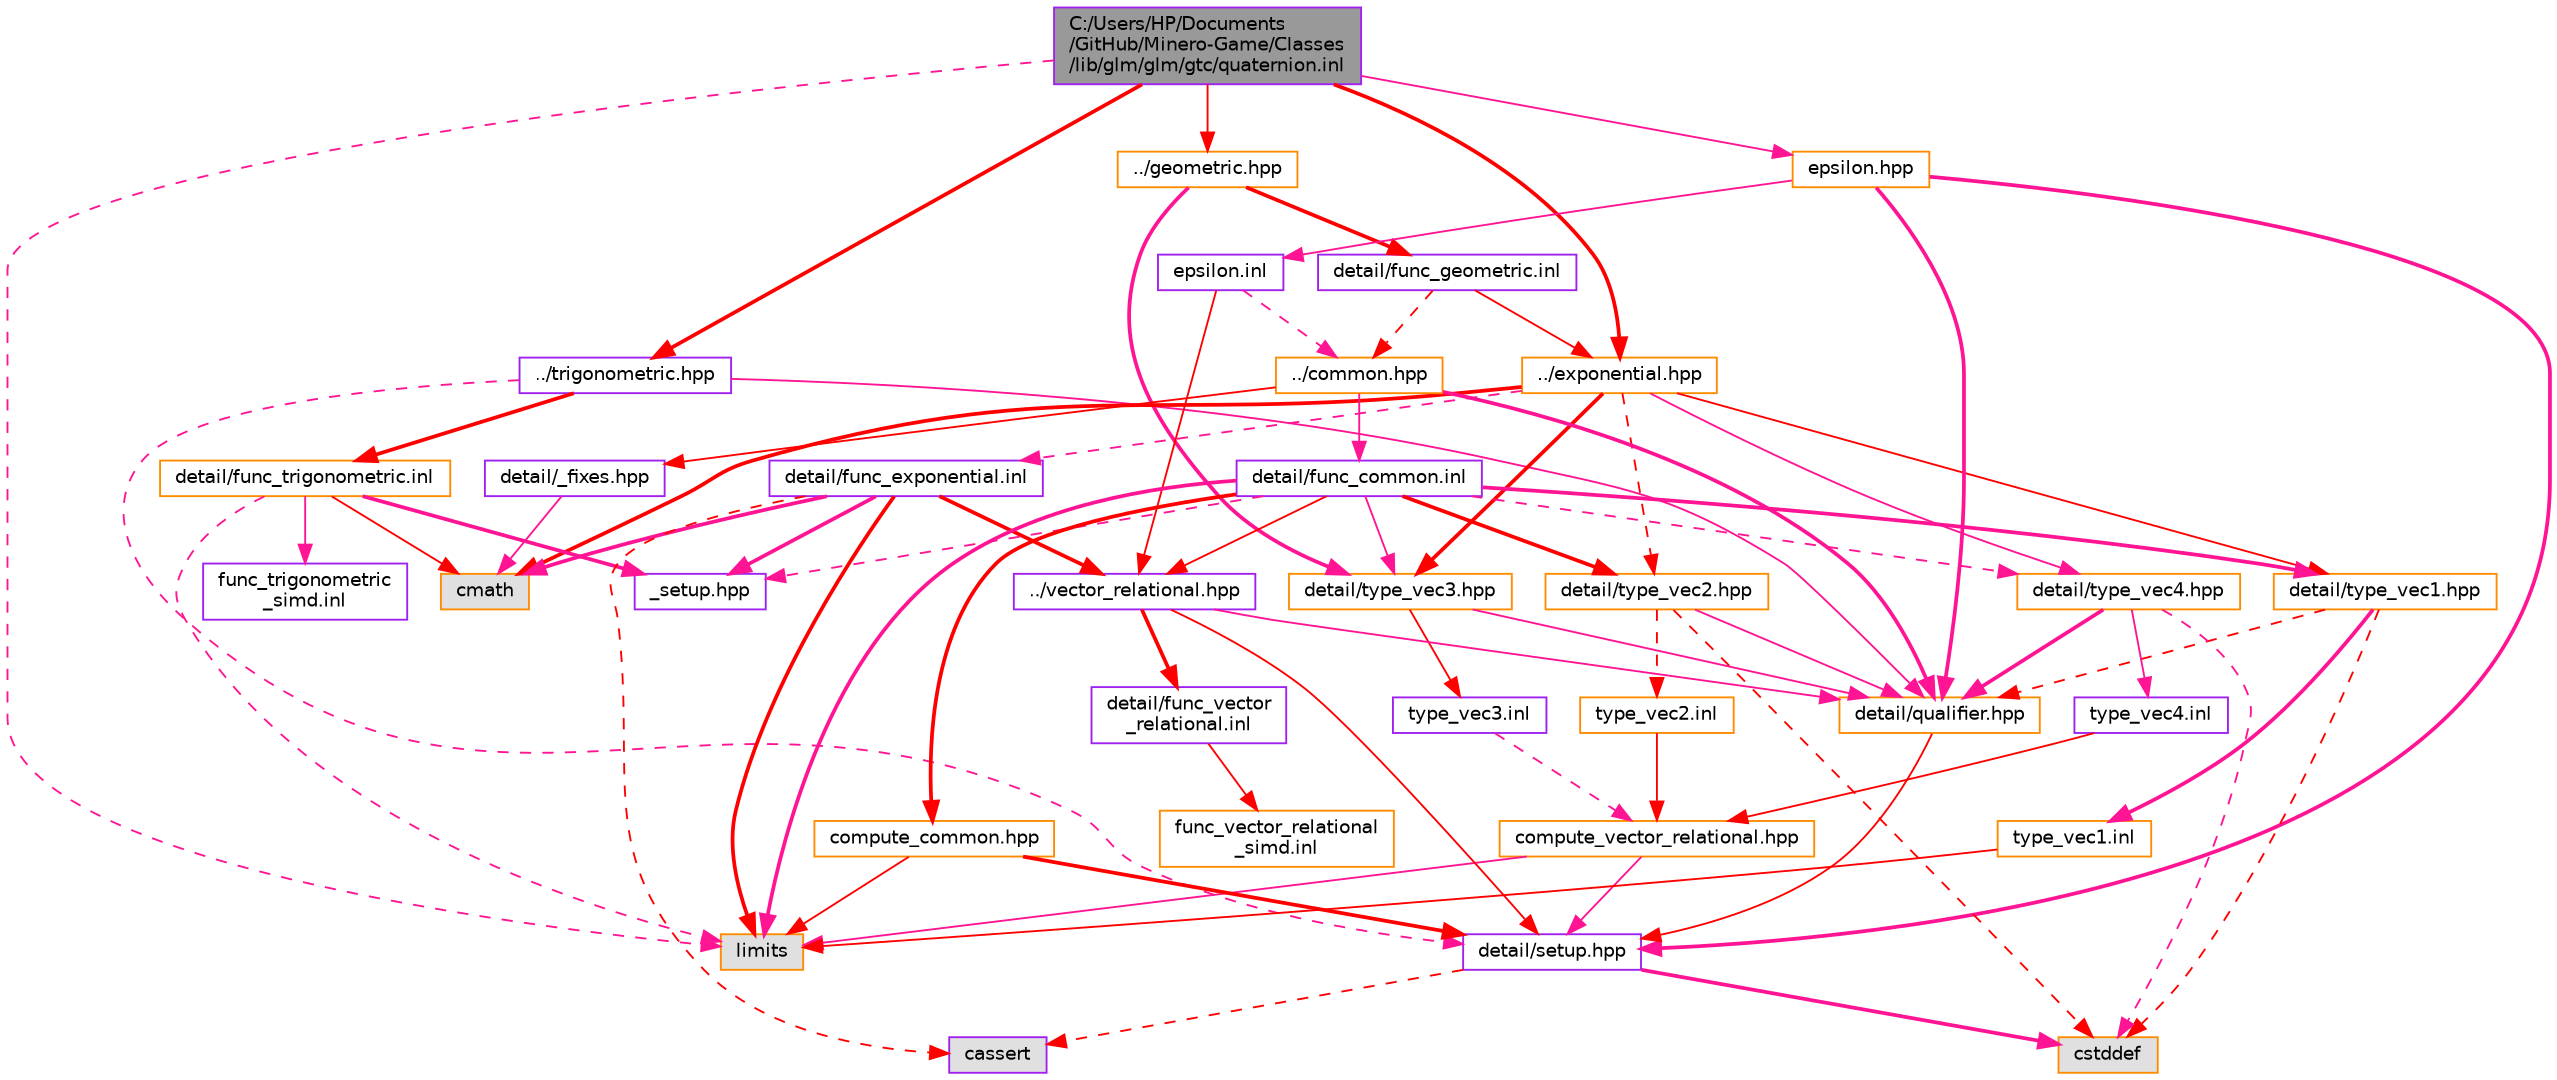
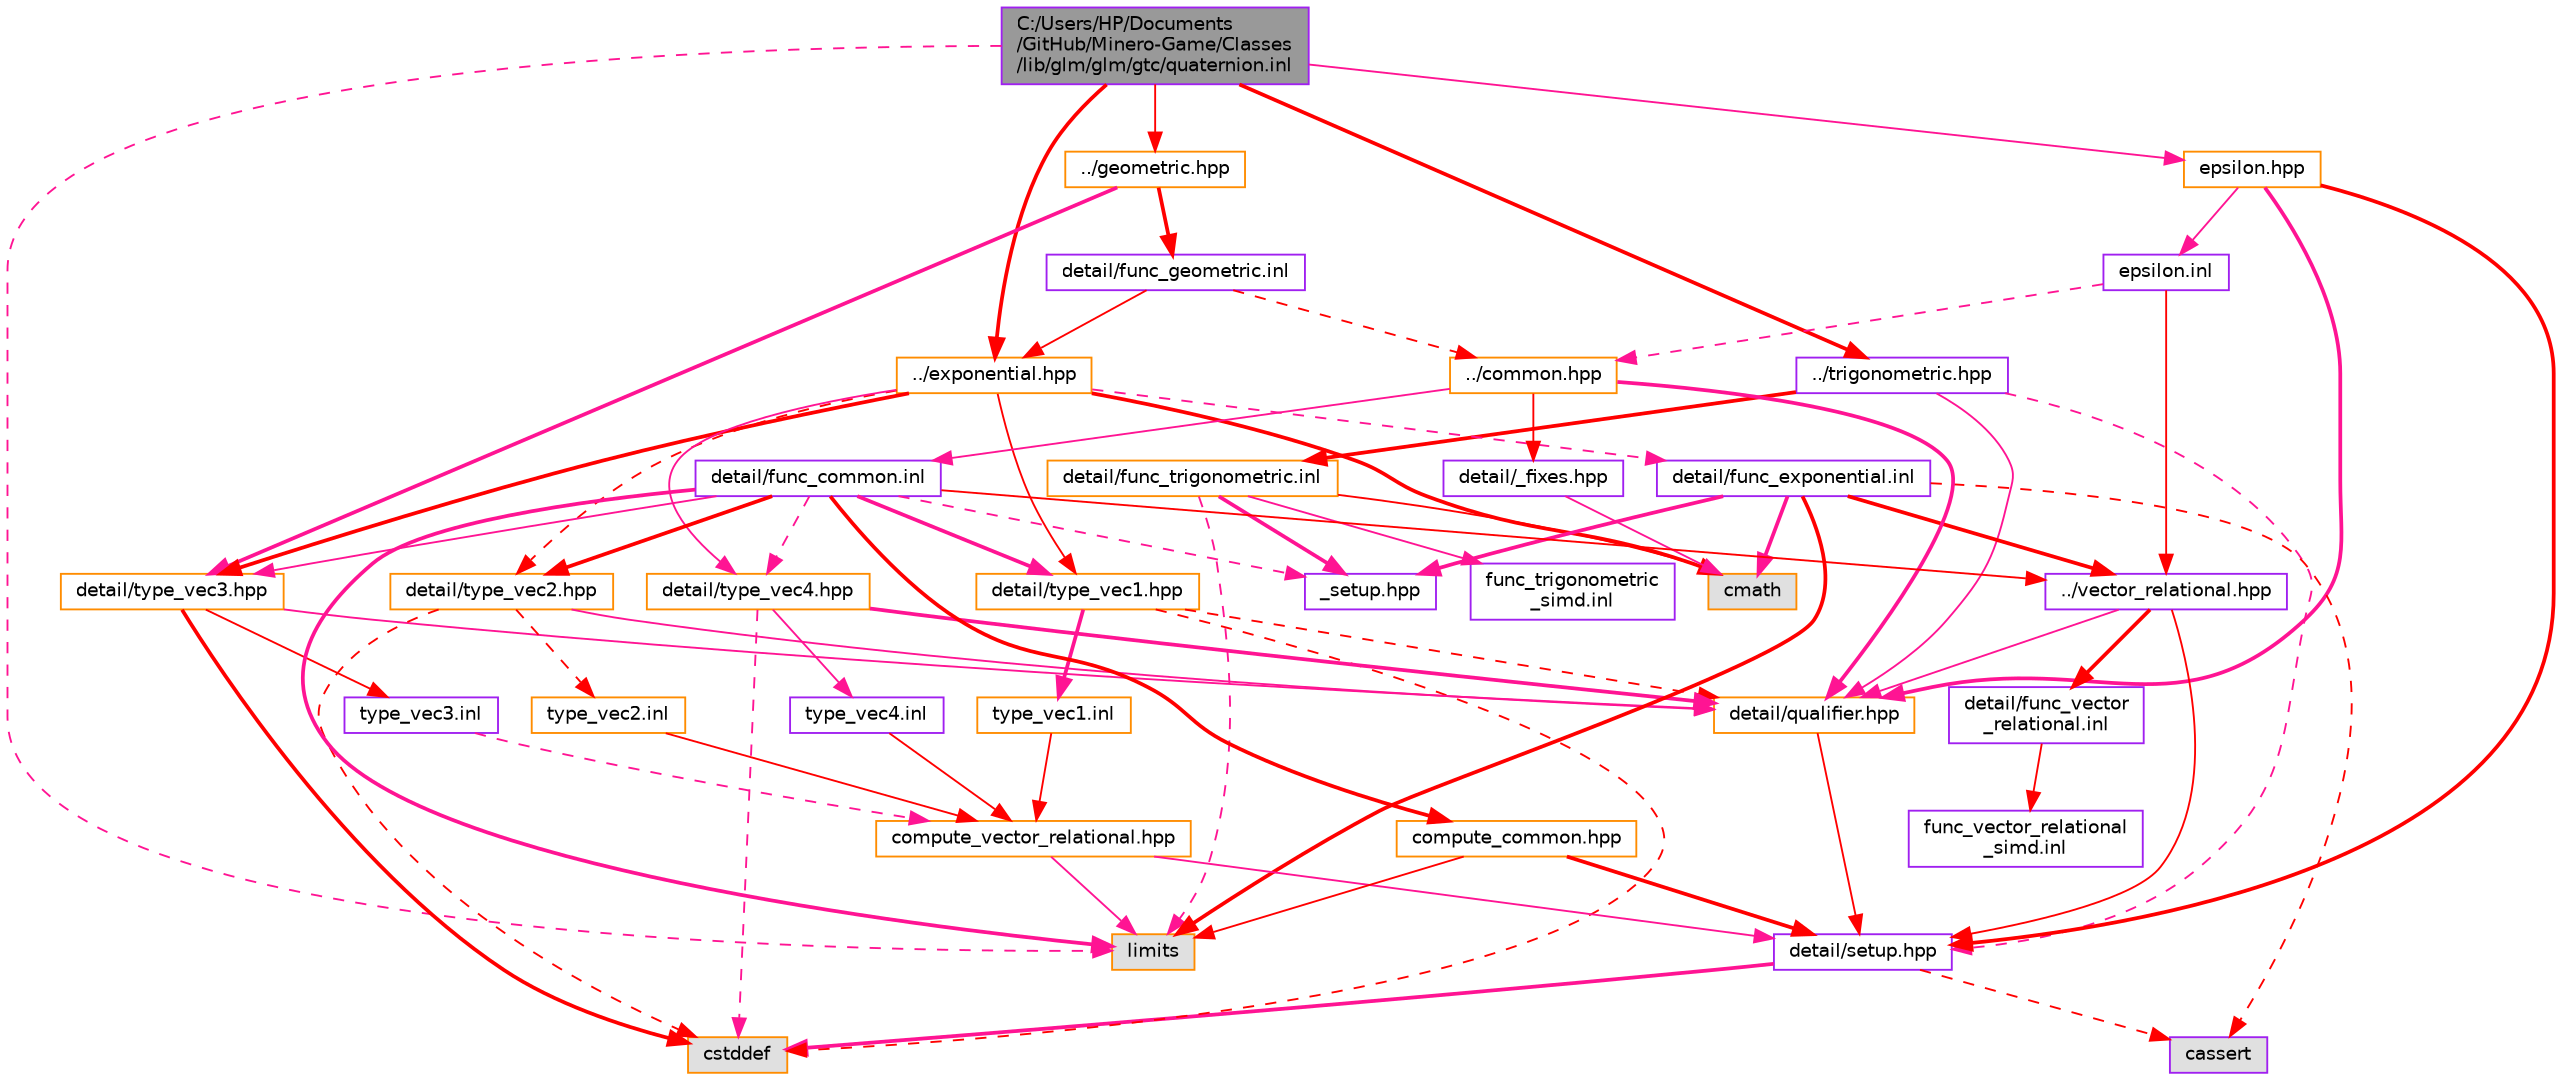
edge "epsilon.hpp" -> "detail/setup.hpp": color deeppink -> red
node "func_vector_relational _simd.inl": color darkorange -> purple
edge "detail/type_vec3.hpp" -> "cstddef": added
edge "type_vec1.inl" -> "limits": now "type_vec1.inl" -> "compute_vector_relational.hpp"
